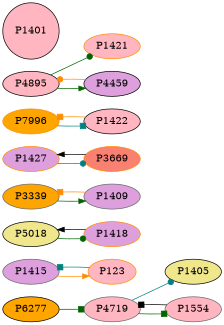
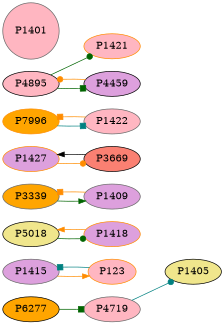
node "P1401": color black -> gray40
edge "P4895" -> "P4459": arrowhead normal -> box
node "P1422": color black -> gray40
node "P3669": color darkorange -> black
edge "P1427" -> "P3669": color teal -> darkorange
edge "P1418" -> "P5018": color black -> darkorange
node "P1554": removed
